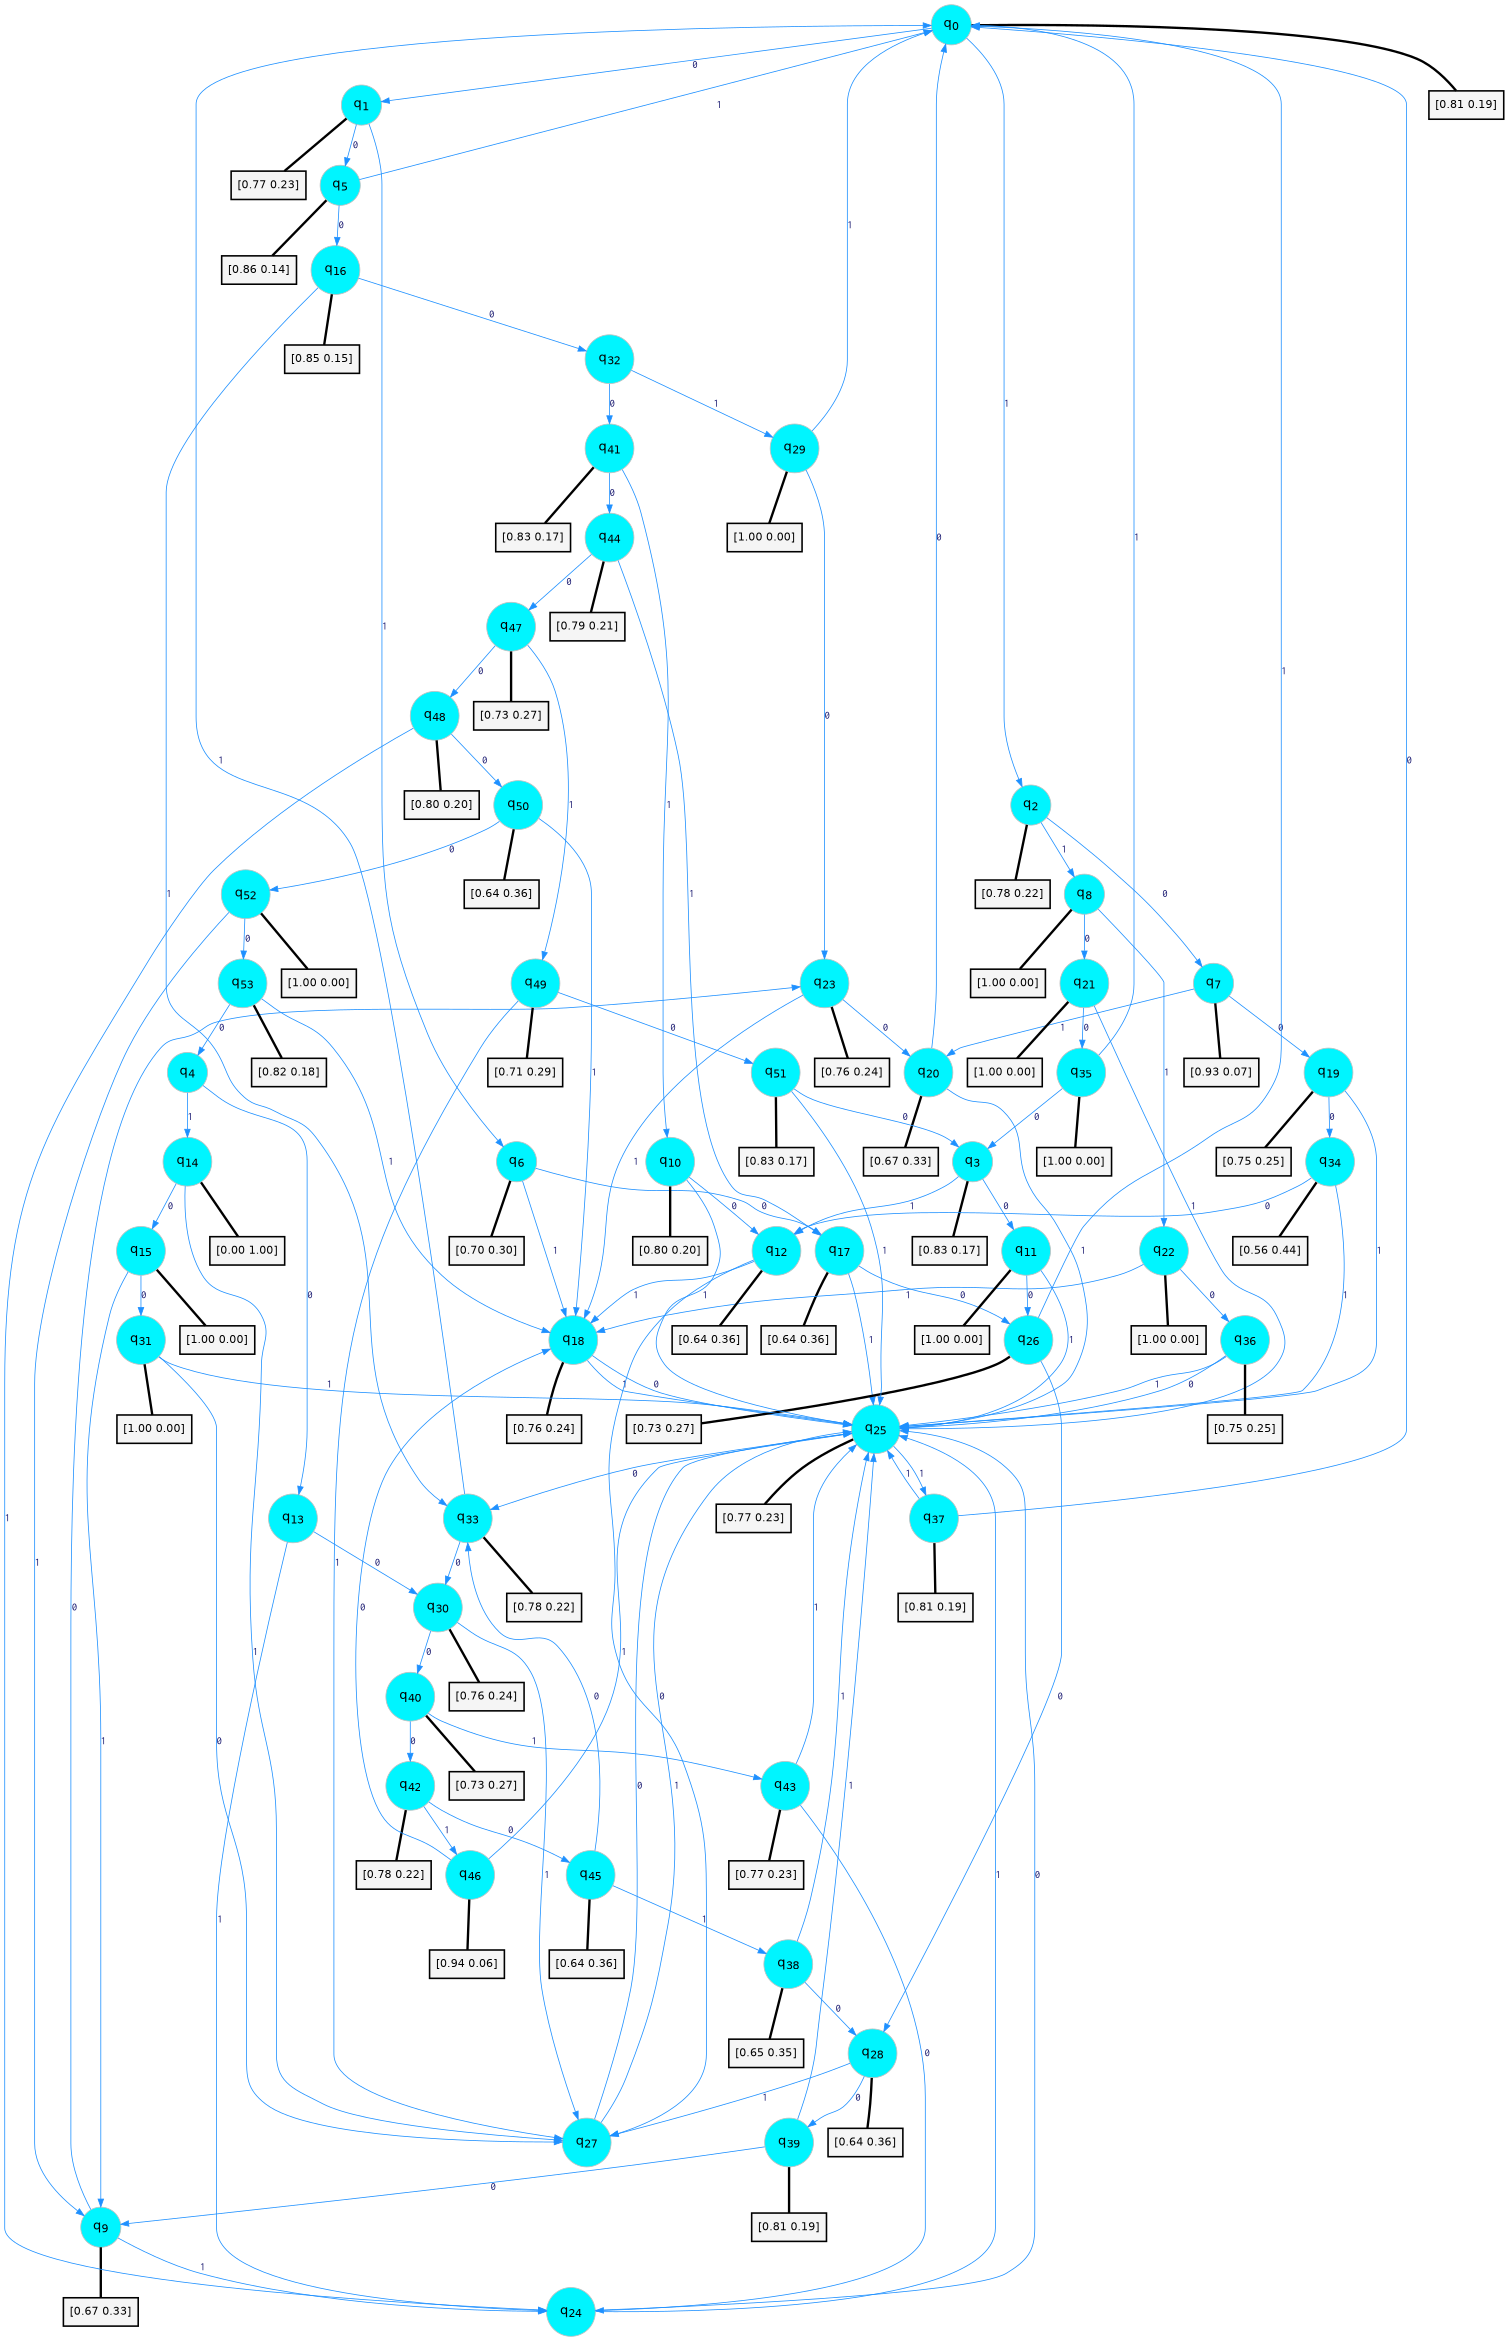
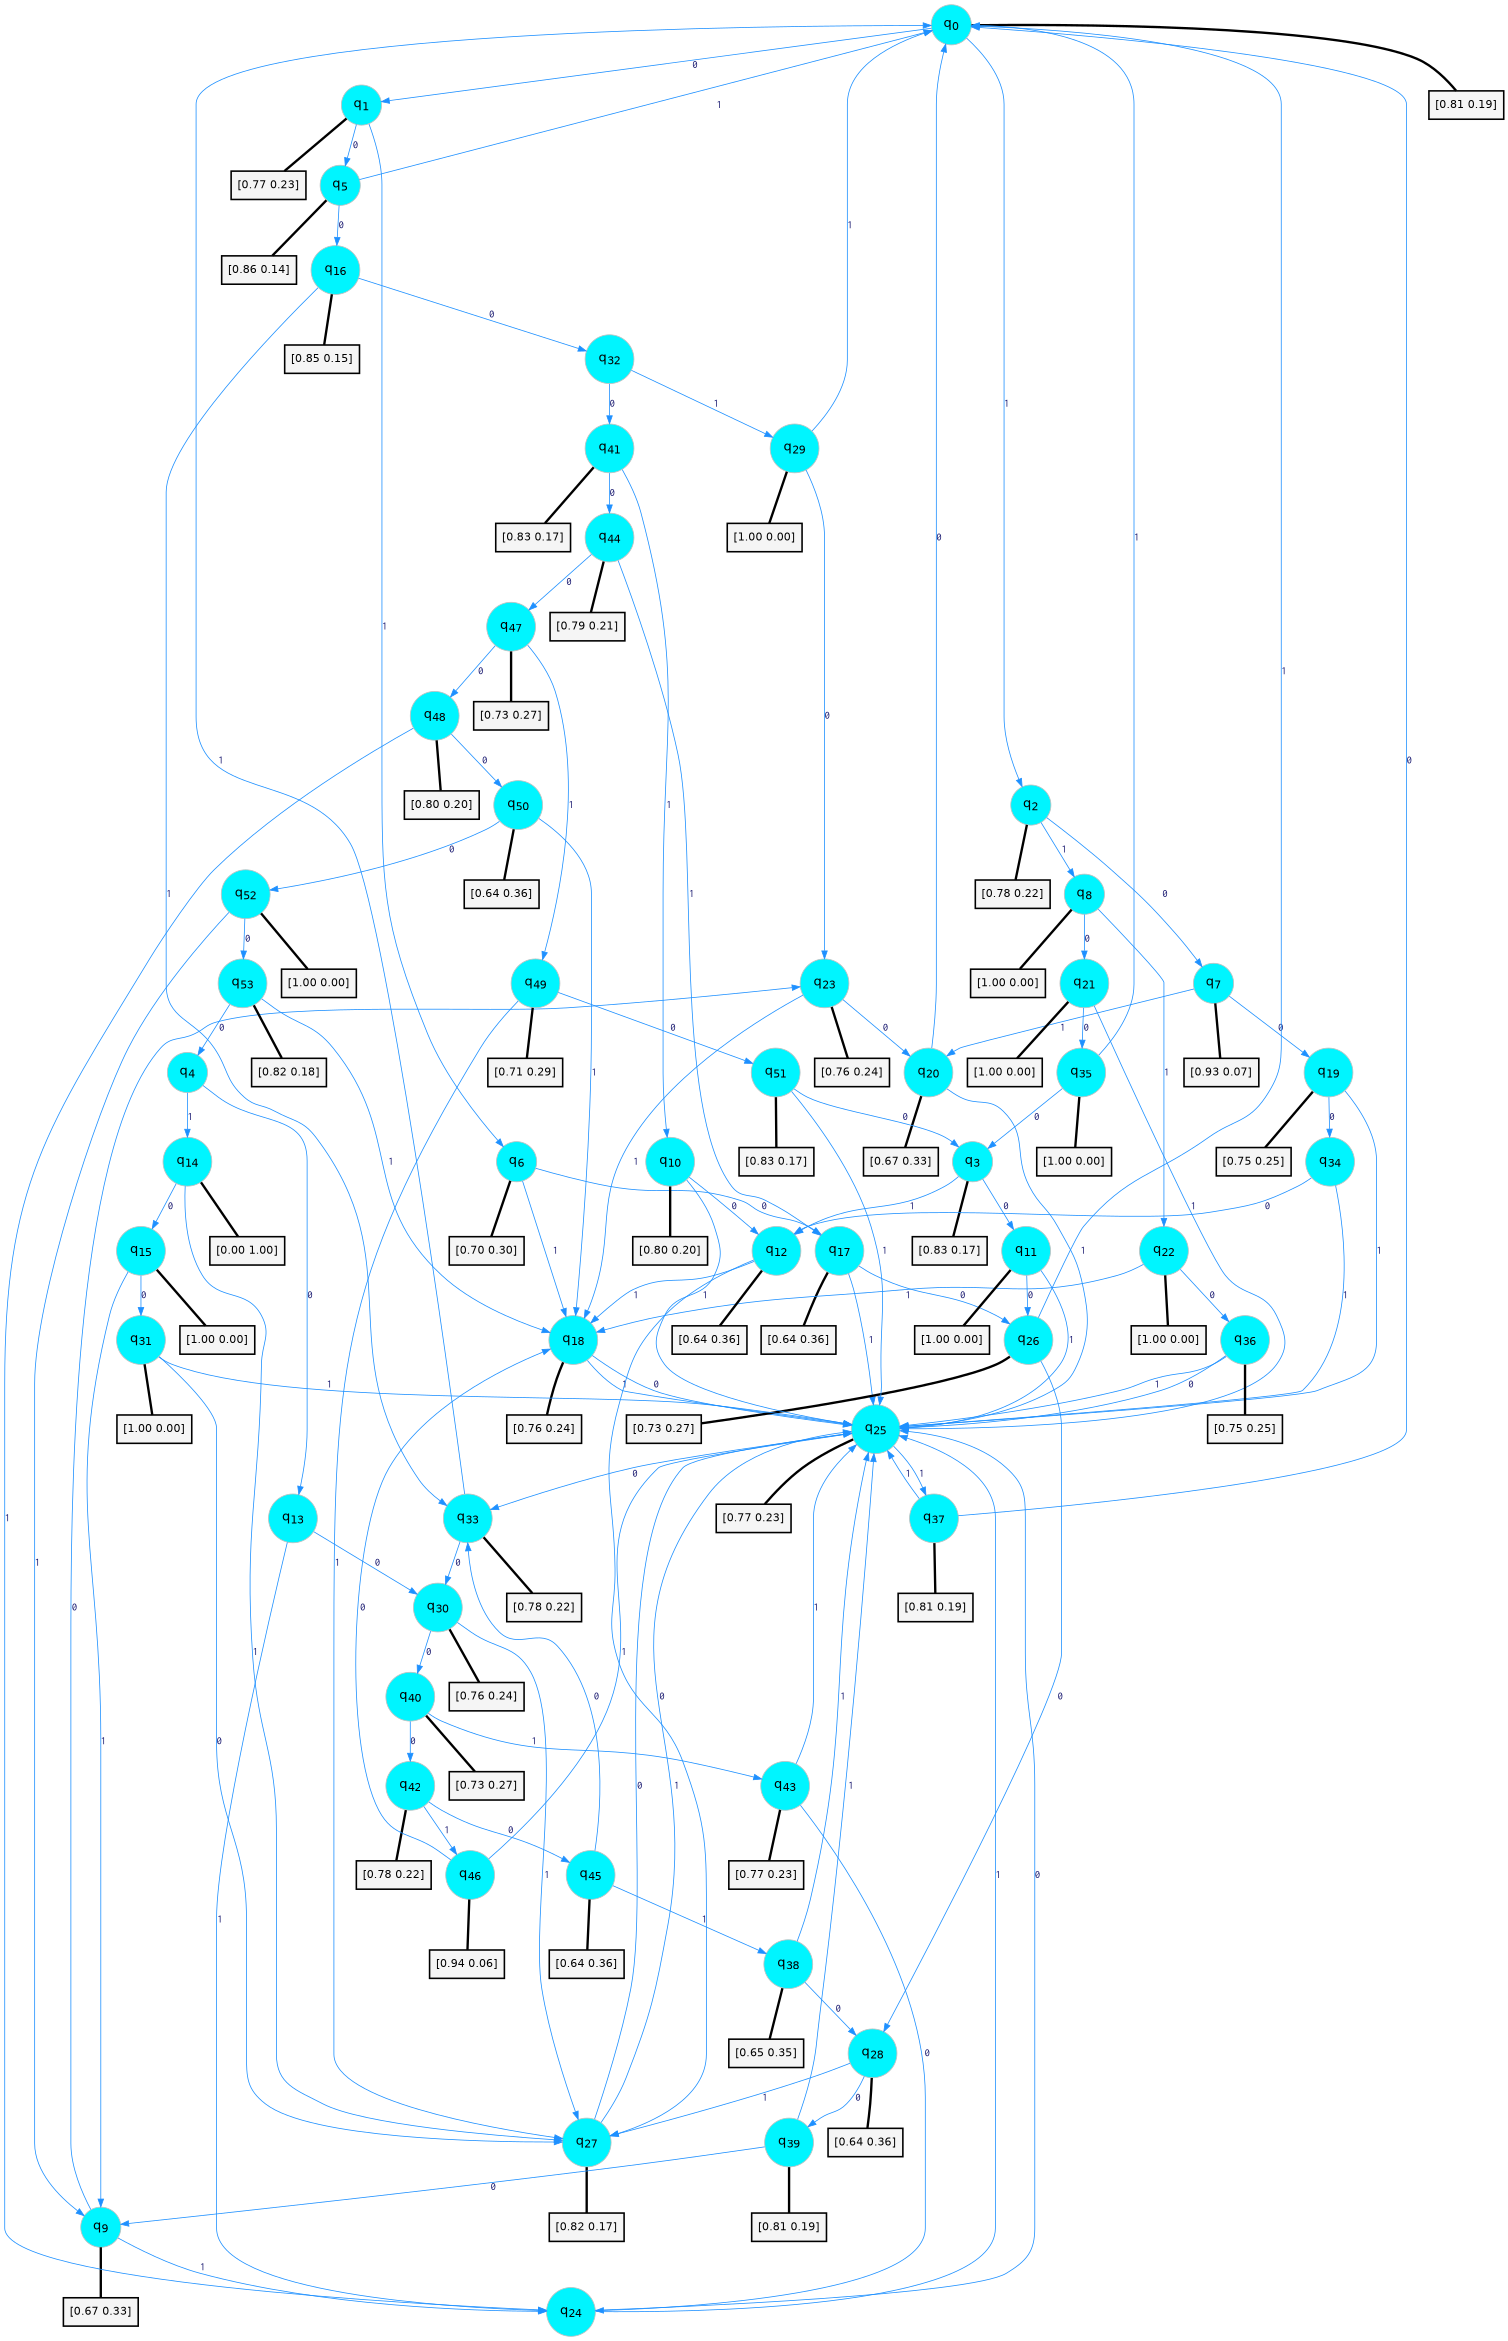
node "[0.56 0.44]": removed
node "[0.82 0.17]": added
